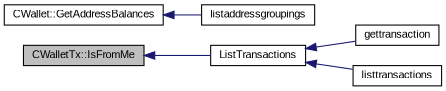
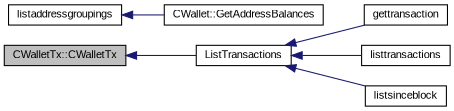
edge "listaddressgroupings" -> "CWallet::GetAddressBalances": reversed
node "CWalletTx::IsFromMe": label "CWalletTx::IsFromMe" -> "CWalletTx::CWalletTx"
node "listsinceblock": added
